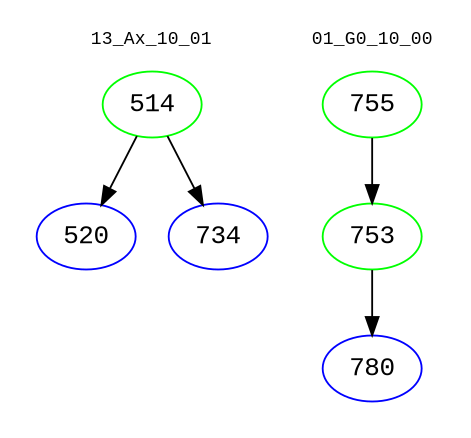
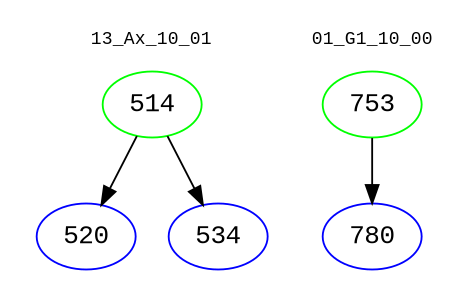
cluster "01_G0_10_00": label "01_G0_10_00" -> "01_G1_10_00"
node "755": removed
node "734": label "734" -> "534"
